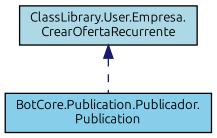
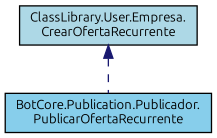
node "BotCore.Publication.Publicador. Publication": label "BotCore.Publication.Publicador. Publication" -> "BotCore.Publication.Publicador. PublicarOfertaRecurrente"
